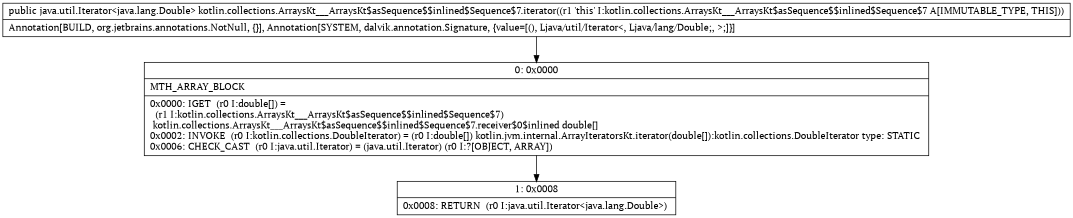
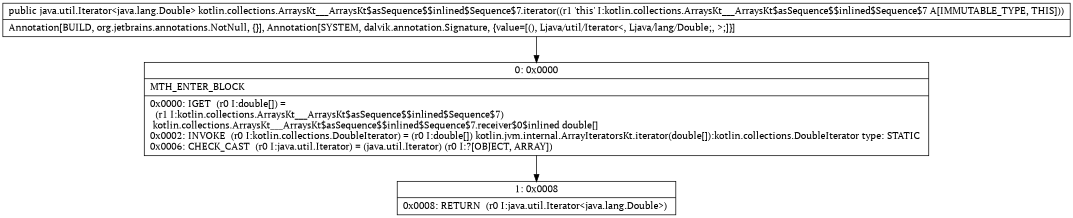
node "0: 0x0000": text "MTH_ARRAY_BLOCK" -> "MTH_ENTER_BLOCK"
